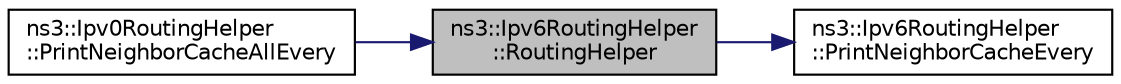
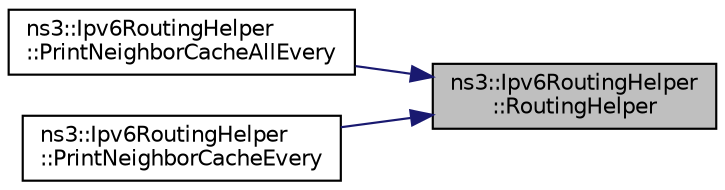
node "ns3::Ipv0RoutingHelper ::PrintNeighborCacheAllEvery": label "ns3::Ipv0RoutingHelper ::PrintNeighborCacheAllEvery" -> "ns3::Ipv6RoutingHelper ::PrintNeighborCacheAllEvery"
edge "ns3::Ipv6RoutingHelper ::RoutingHelper" -> "ns3::Ipv6RoutingHelper ::PrintNeighborCacheEvery": reversed
